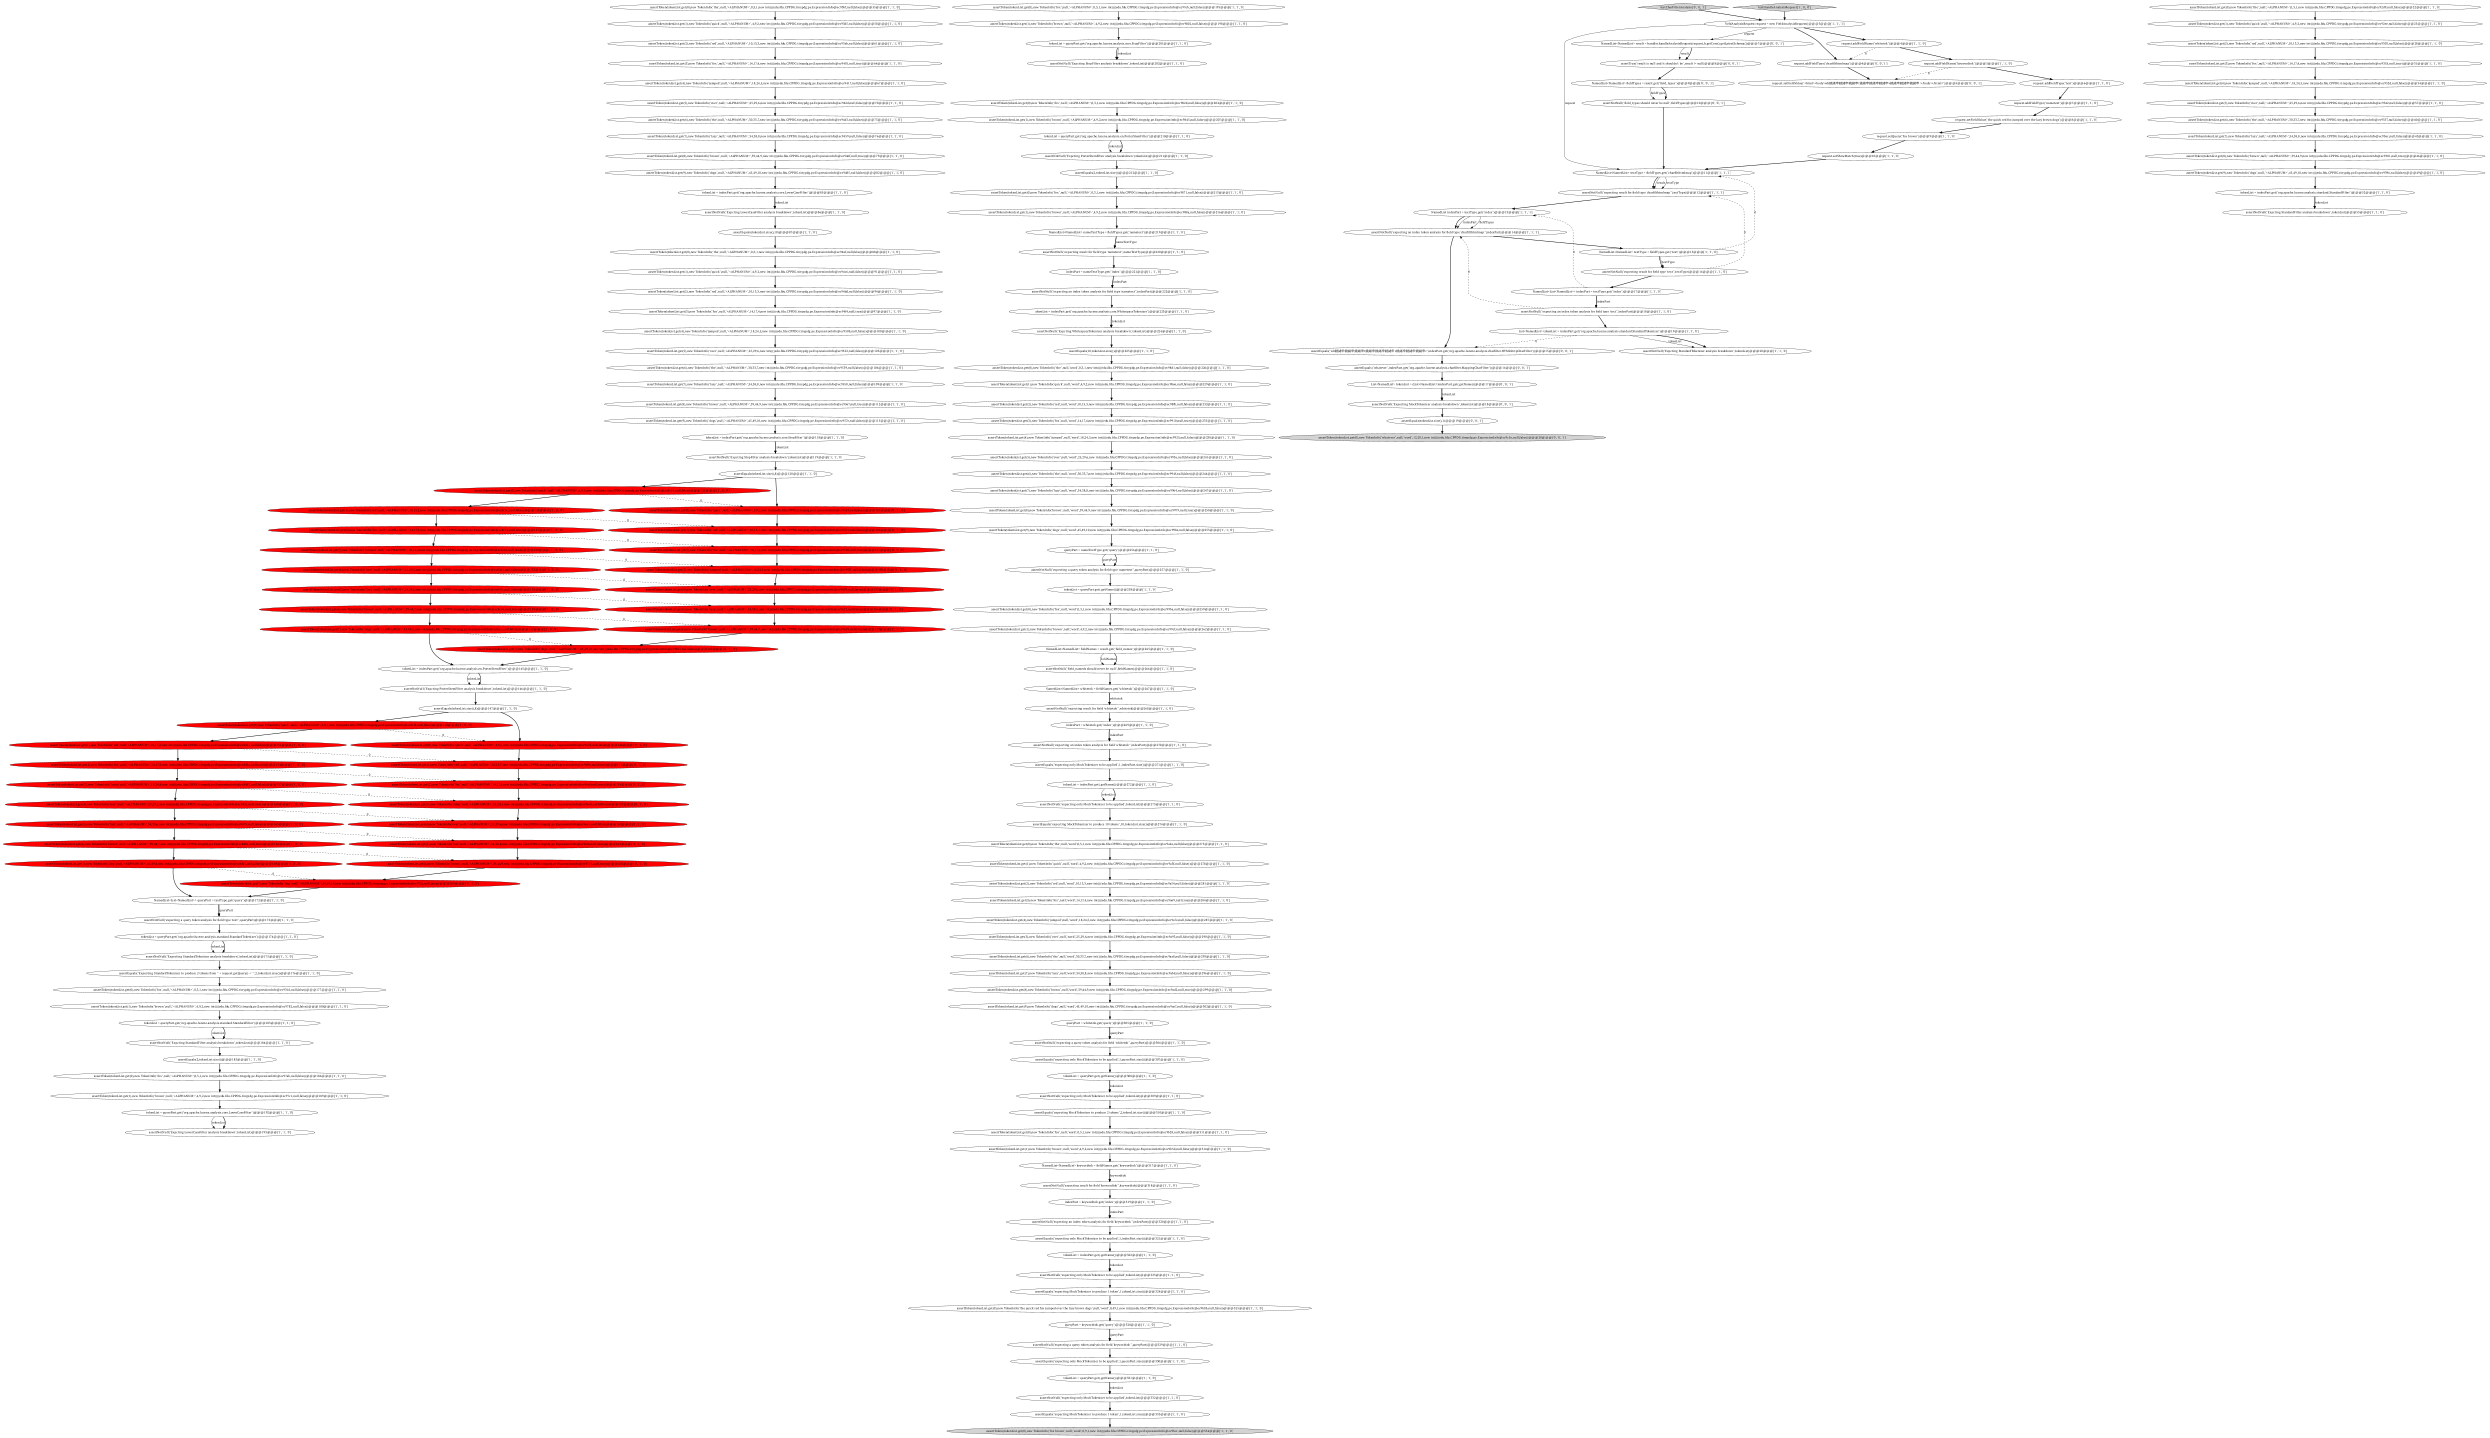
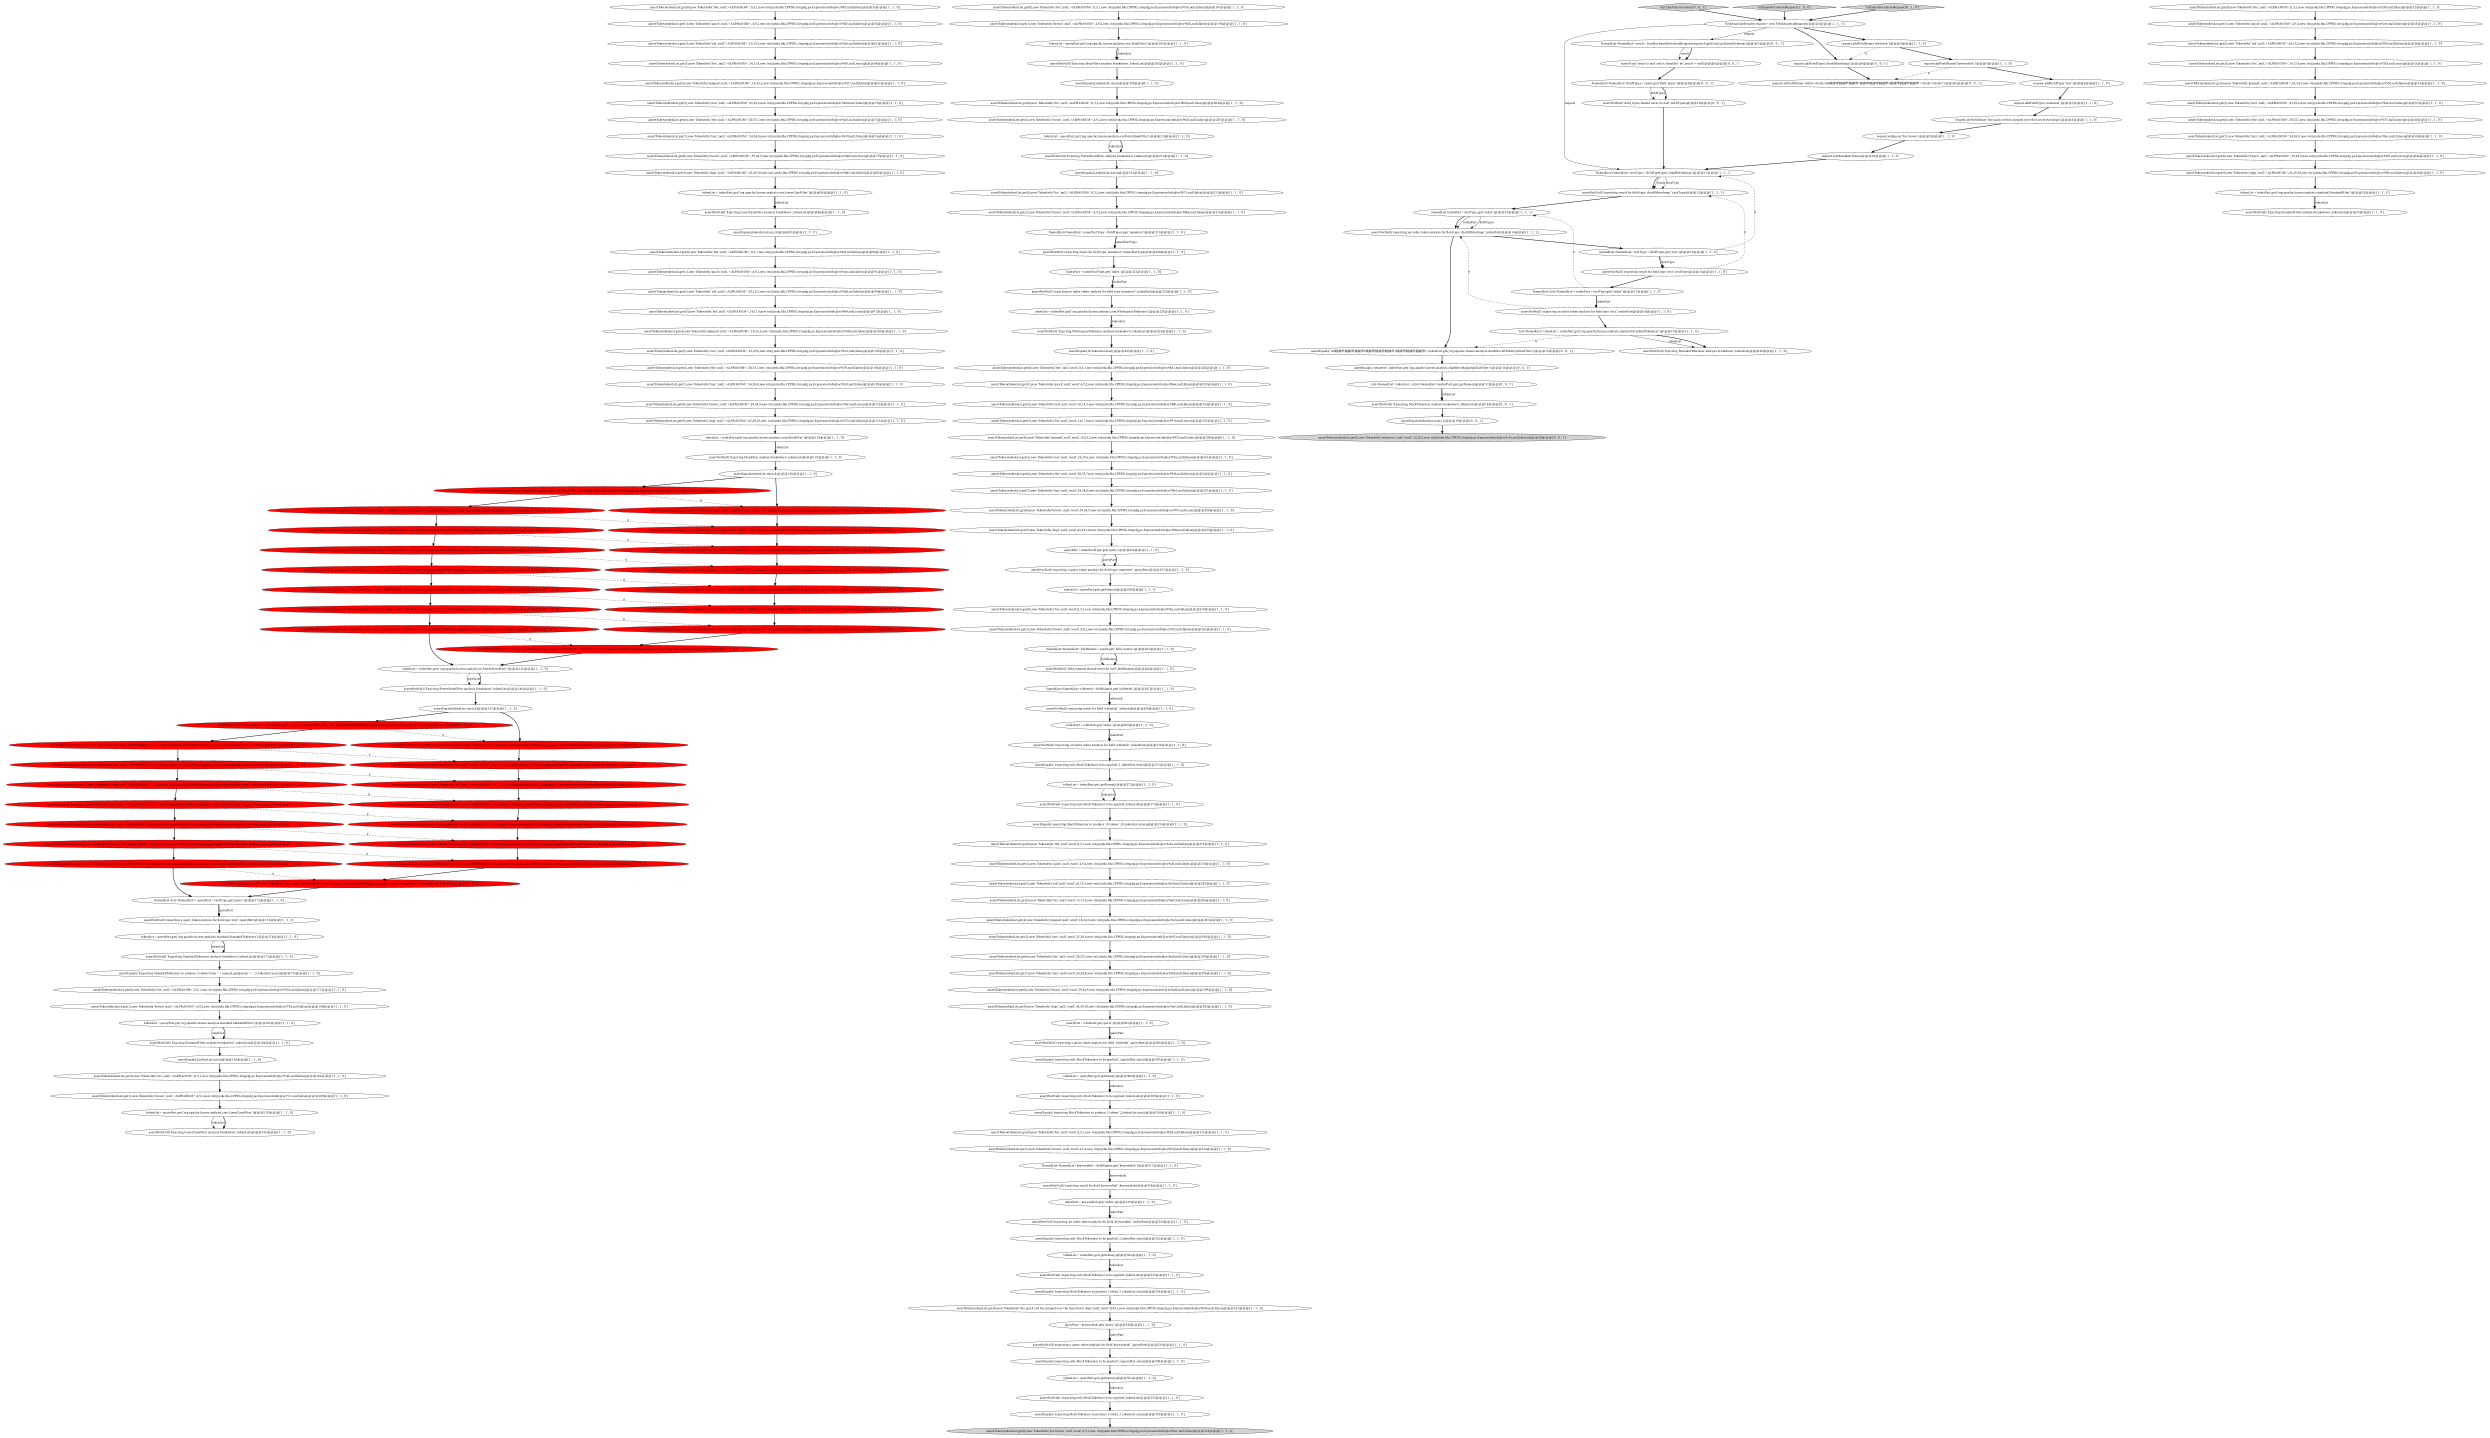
node "testHandleAnalysisRequest['0', '1', '0']": added
node "assertEquals(2,tokenList.size())@@@203@@@['1', '1', '0']": added
